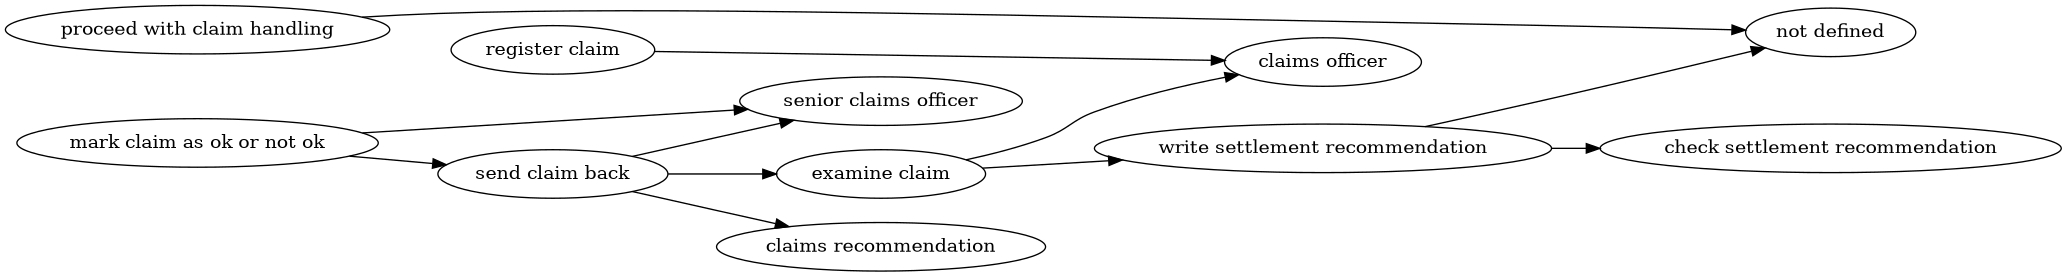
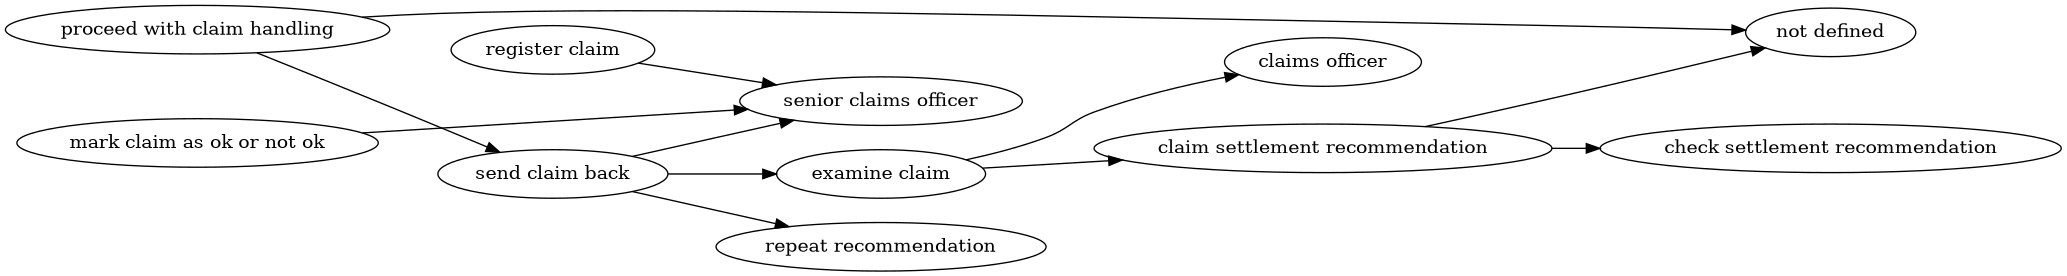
edge "register claim" -> "claims officer": now "register claim" -> "senior claims officer"
node "write settlement recommendation": label "write settlement recommendation" -> "claim settlement recommendation"
edge "mark claim as ok or not ok" -> "send claim back": now "proceed with claim handling" -> "send claim back"
node "claims recommendation": label "claims recommendation" -> "repeat recommendation"
